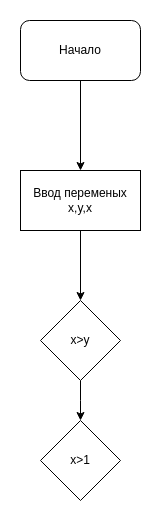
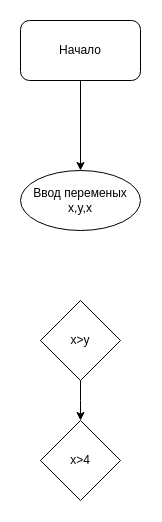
node "Ввод переменых x,y,x": shape rounded rectangle -> ellipse
edge "Ввод переменых x,y,x" -> "x>y": removed
node "x>1": label "x>1" -> "x>4"
